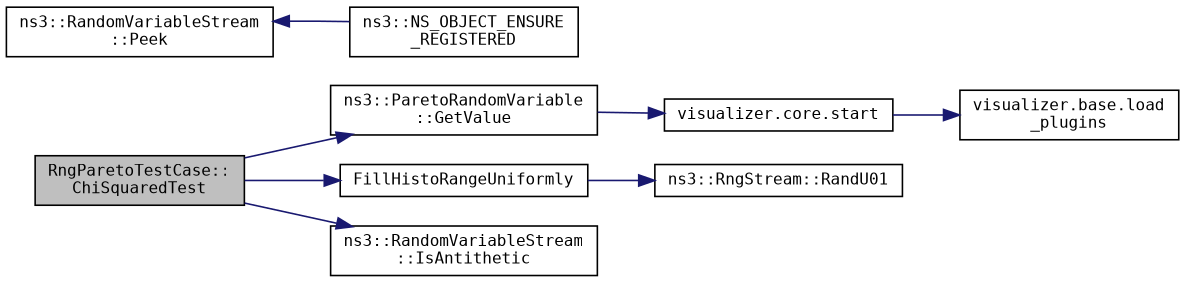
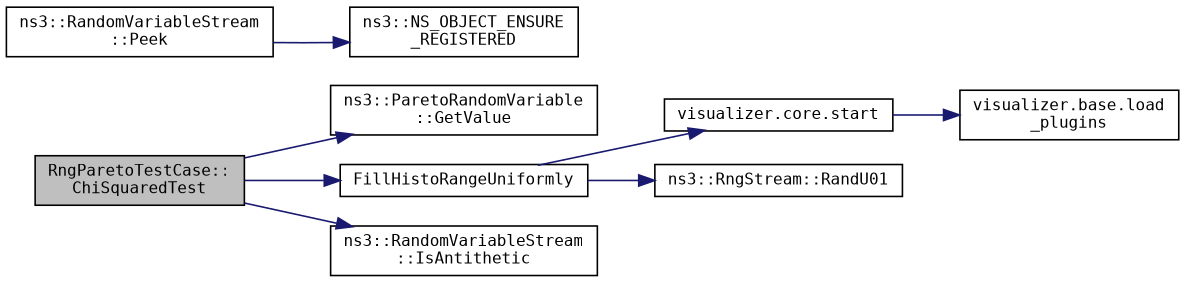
edge "ns3::NS_OBJECT_ENSURE _REGISTERED" -> "ns3::RandomVariableStream ::Peek": reversed
edge "ns3::ParetoRandomVariable ::GetValue" -> "visualizer.core.start": now "FillHistoRangeUniformly" -> "visualizer.core.start"
